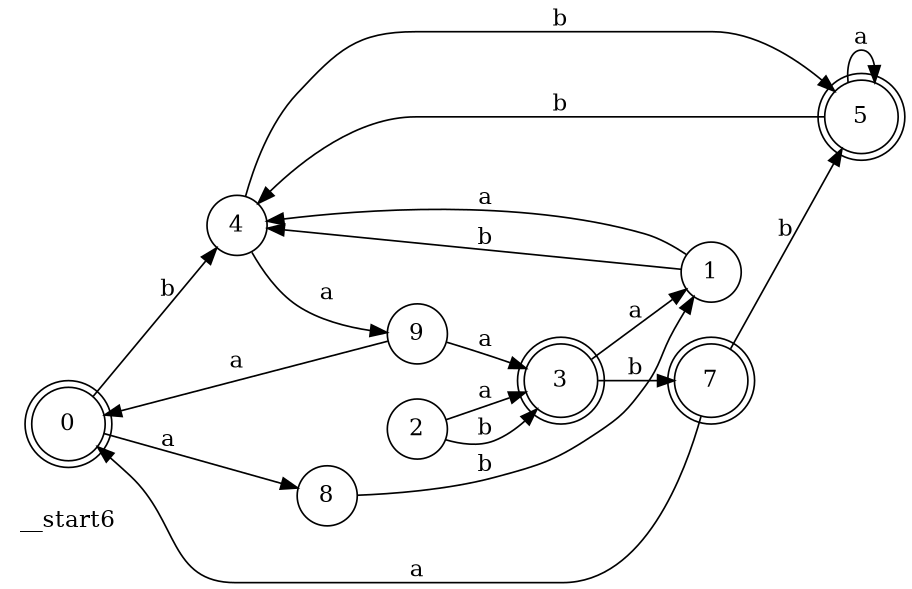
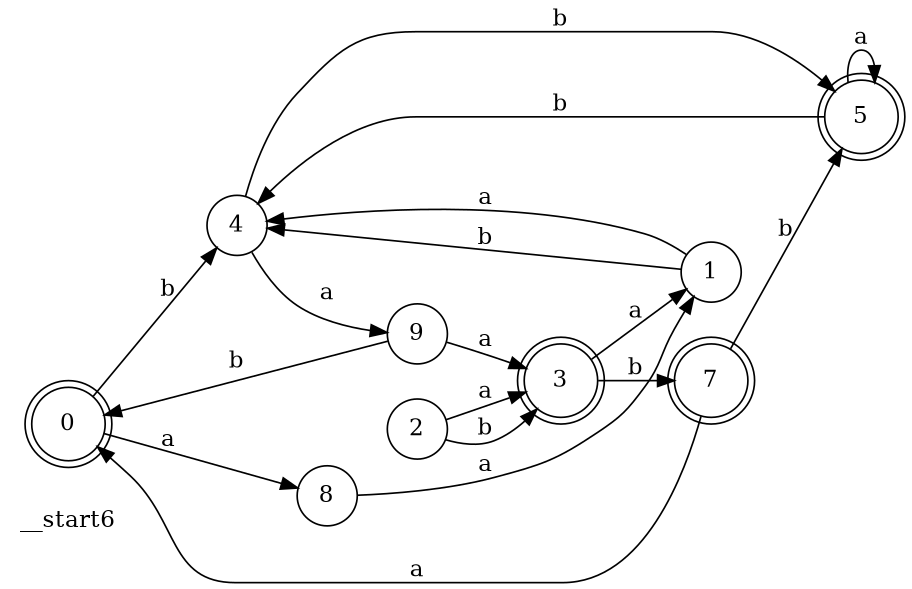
edge "9" -> "0": label "a" -> "b"
edge "8" -> "1": label "b" -> "a"
